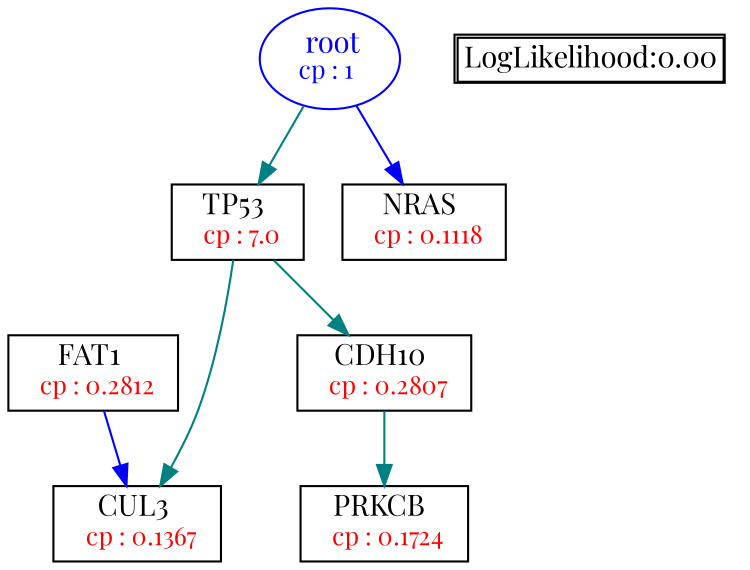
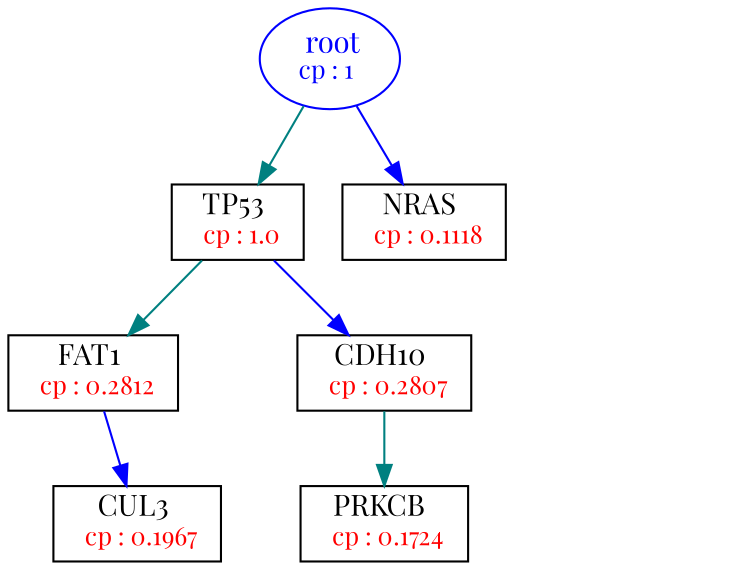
node "LogLikelihood:0.00": removed
node "TP53": text "cp : 7.0" -> "cp : 1.0"
edge "TP53" -> "CDH10": color teal -> blue
edge "TP53" -> "CUL3": now "TP53" -> "FAT1"
node "CUL3": text "cp : 0.1367" -> "cp : 0.1967"
